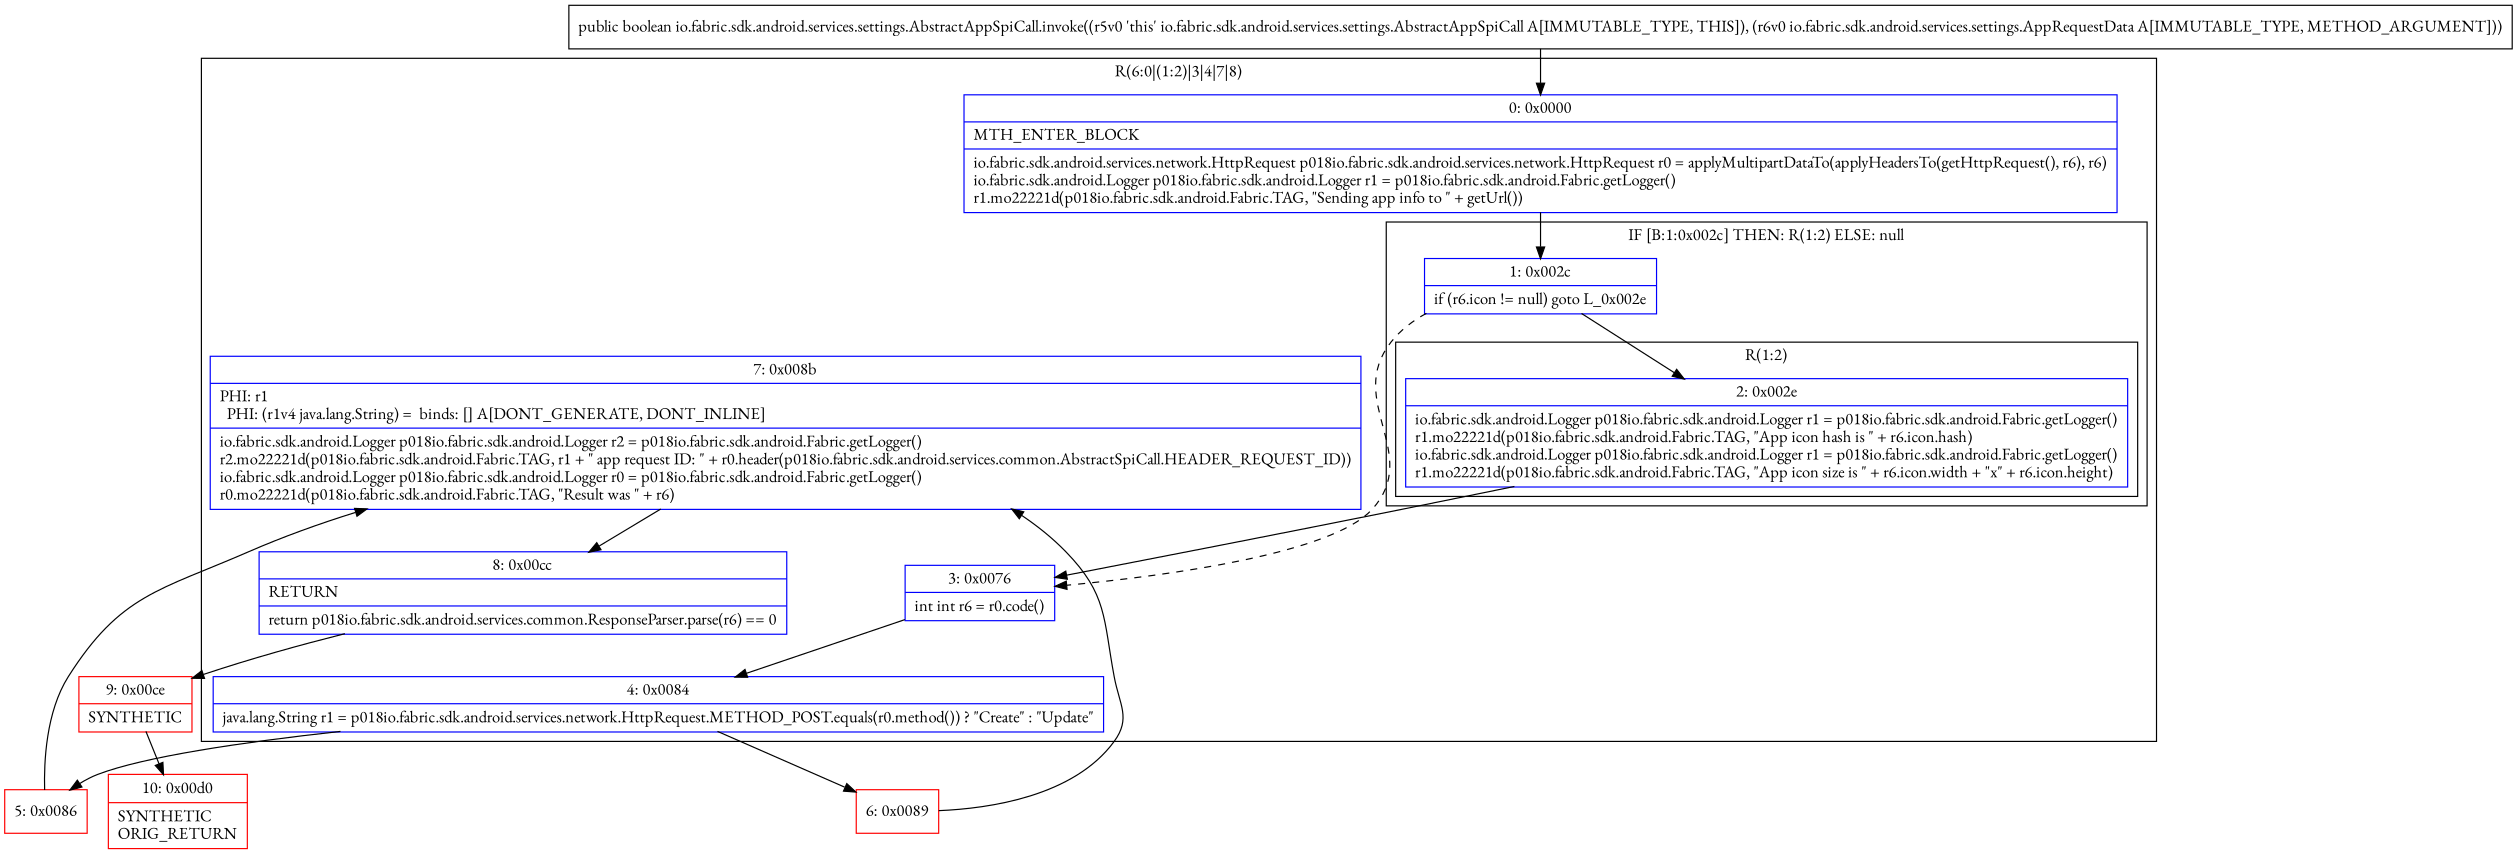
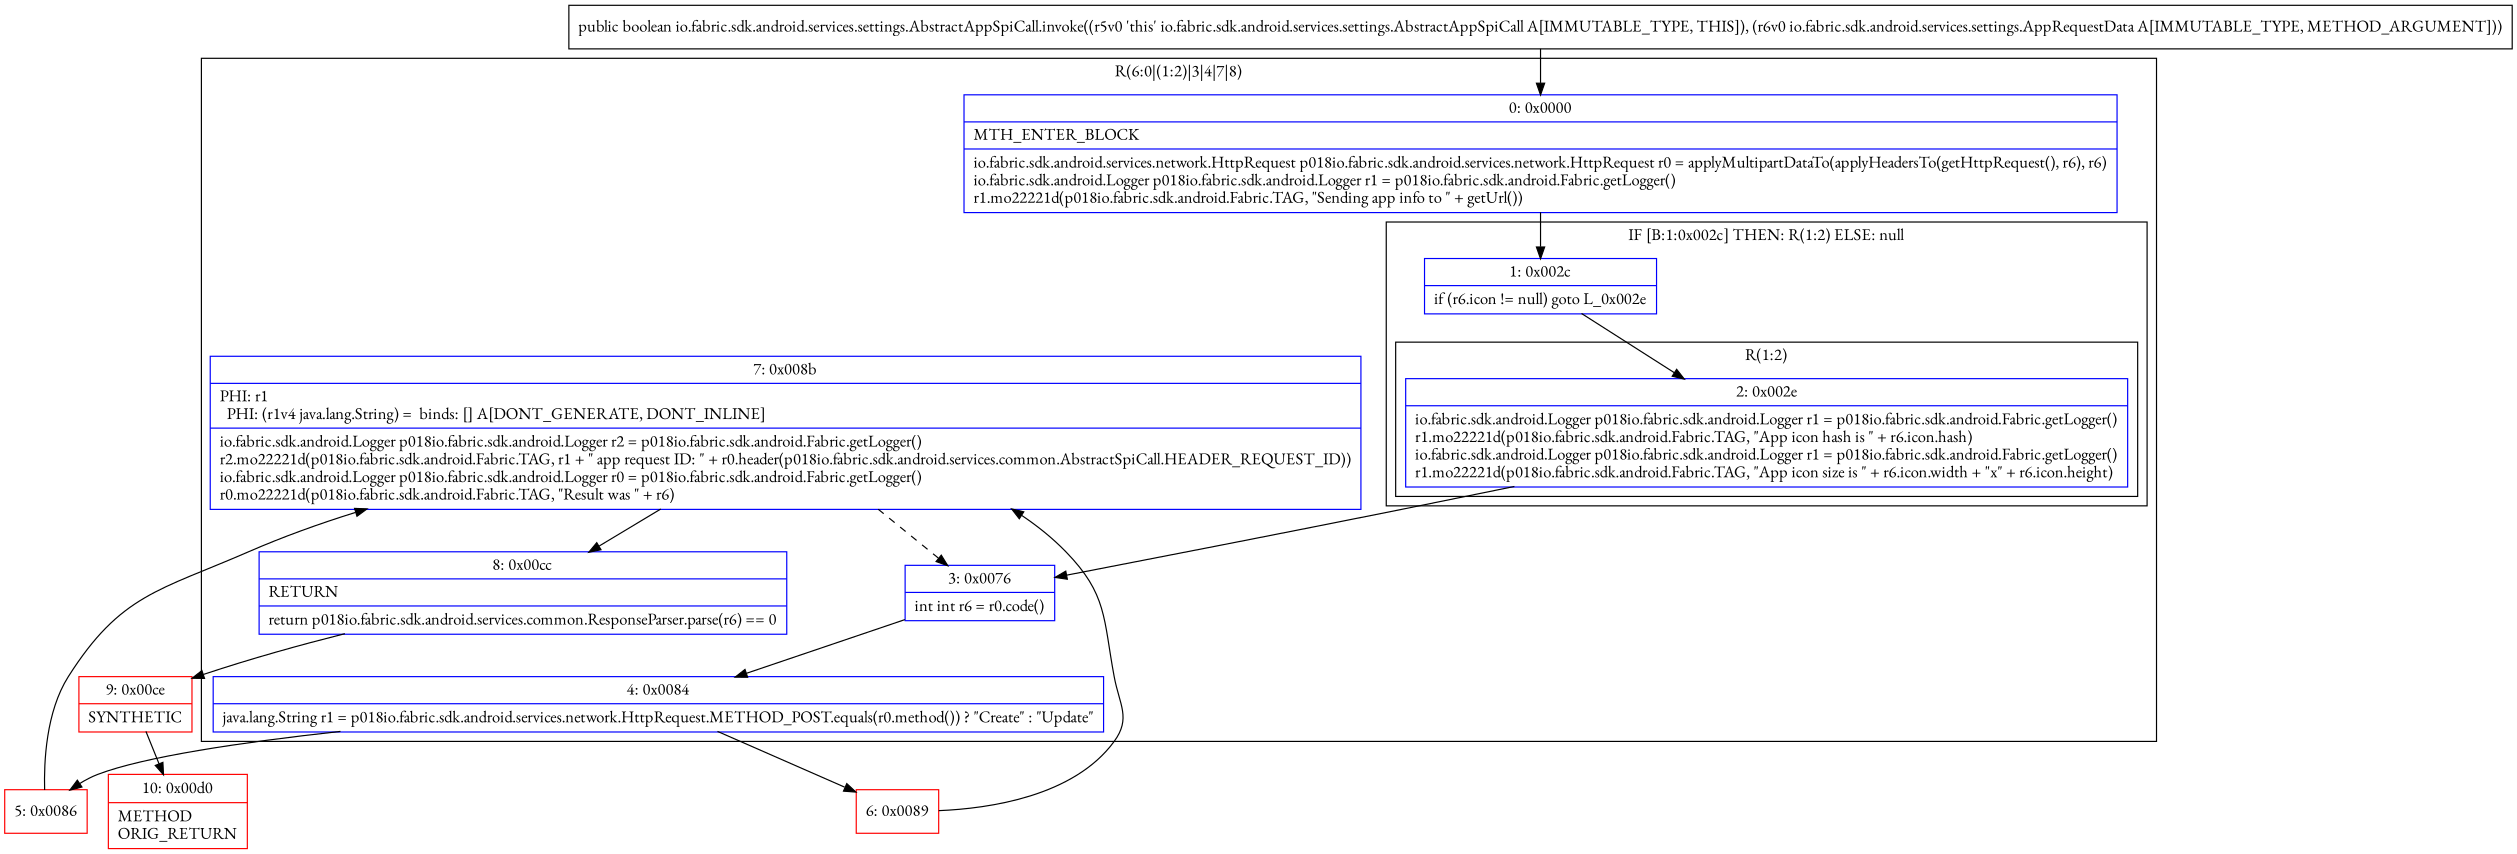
edge "1: 0x002c" -> "3: 0x0076": now "7: 0x008b" -> "3: 0x0076"
node "10: 0x00d0": text "SYNTHETIC" -> "METHOD"
